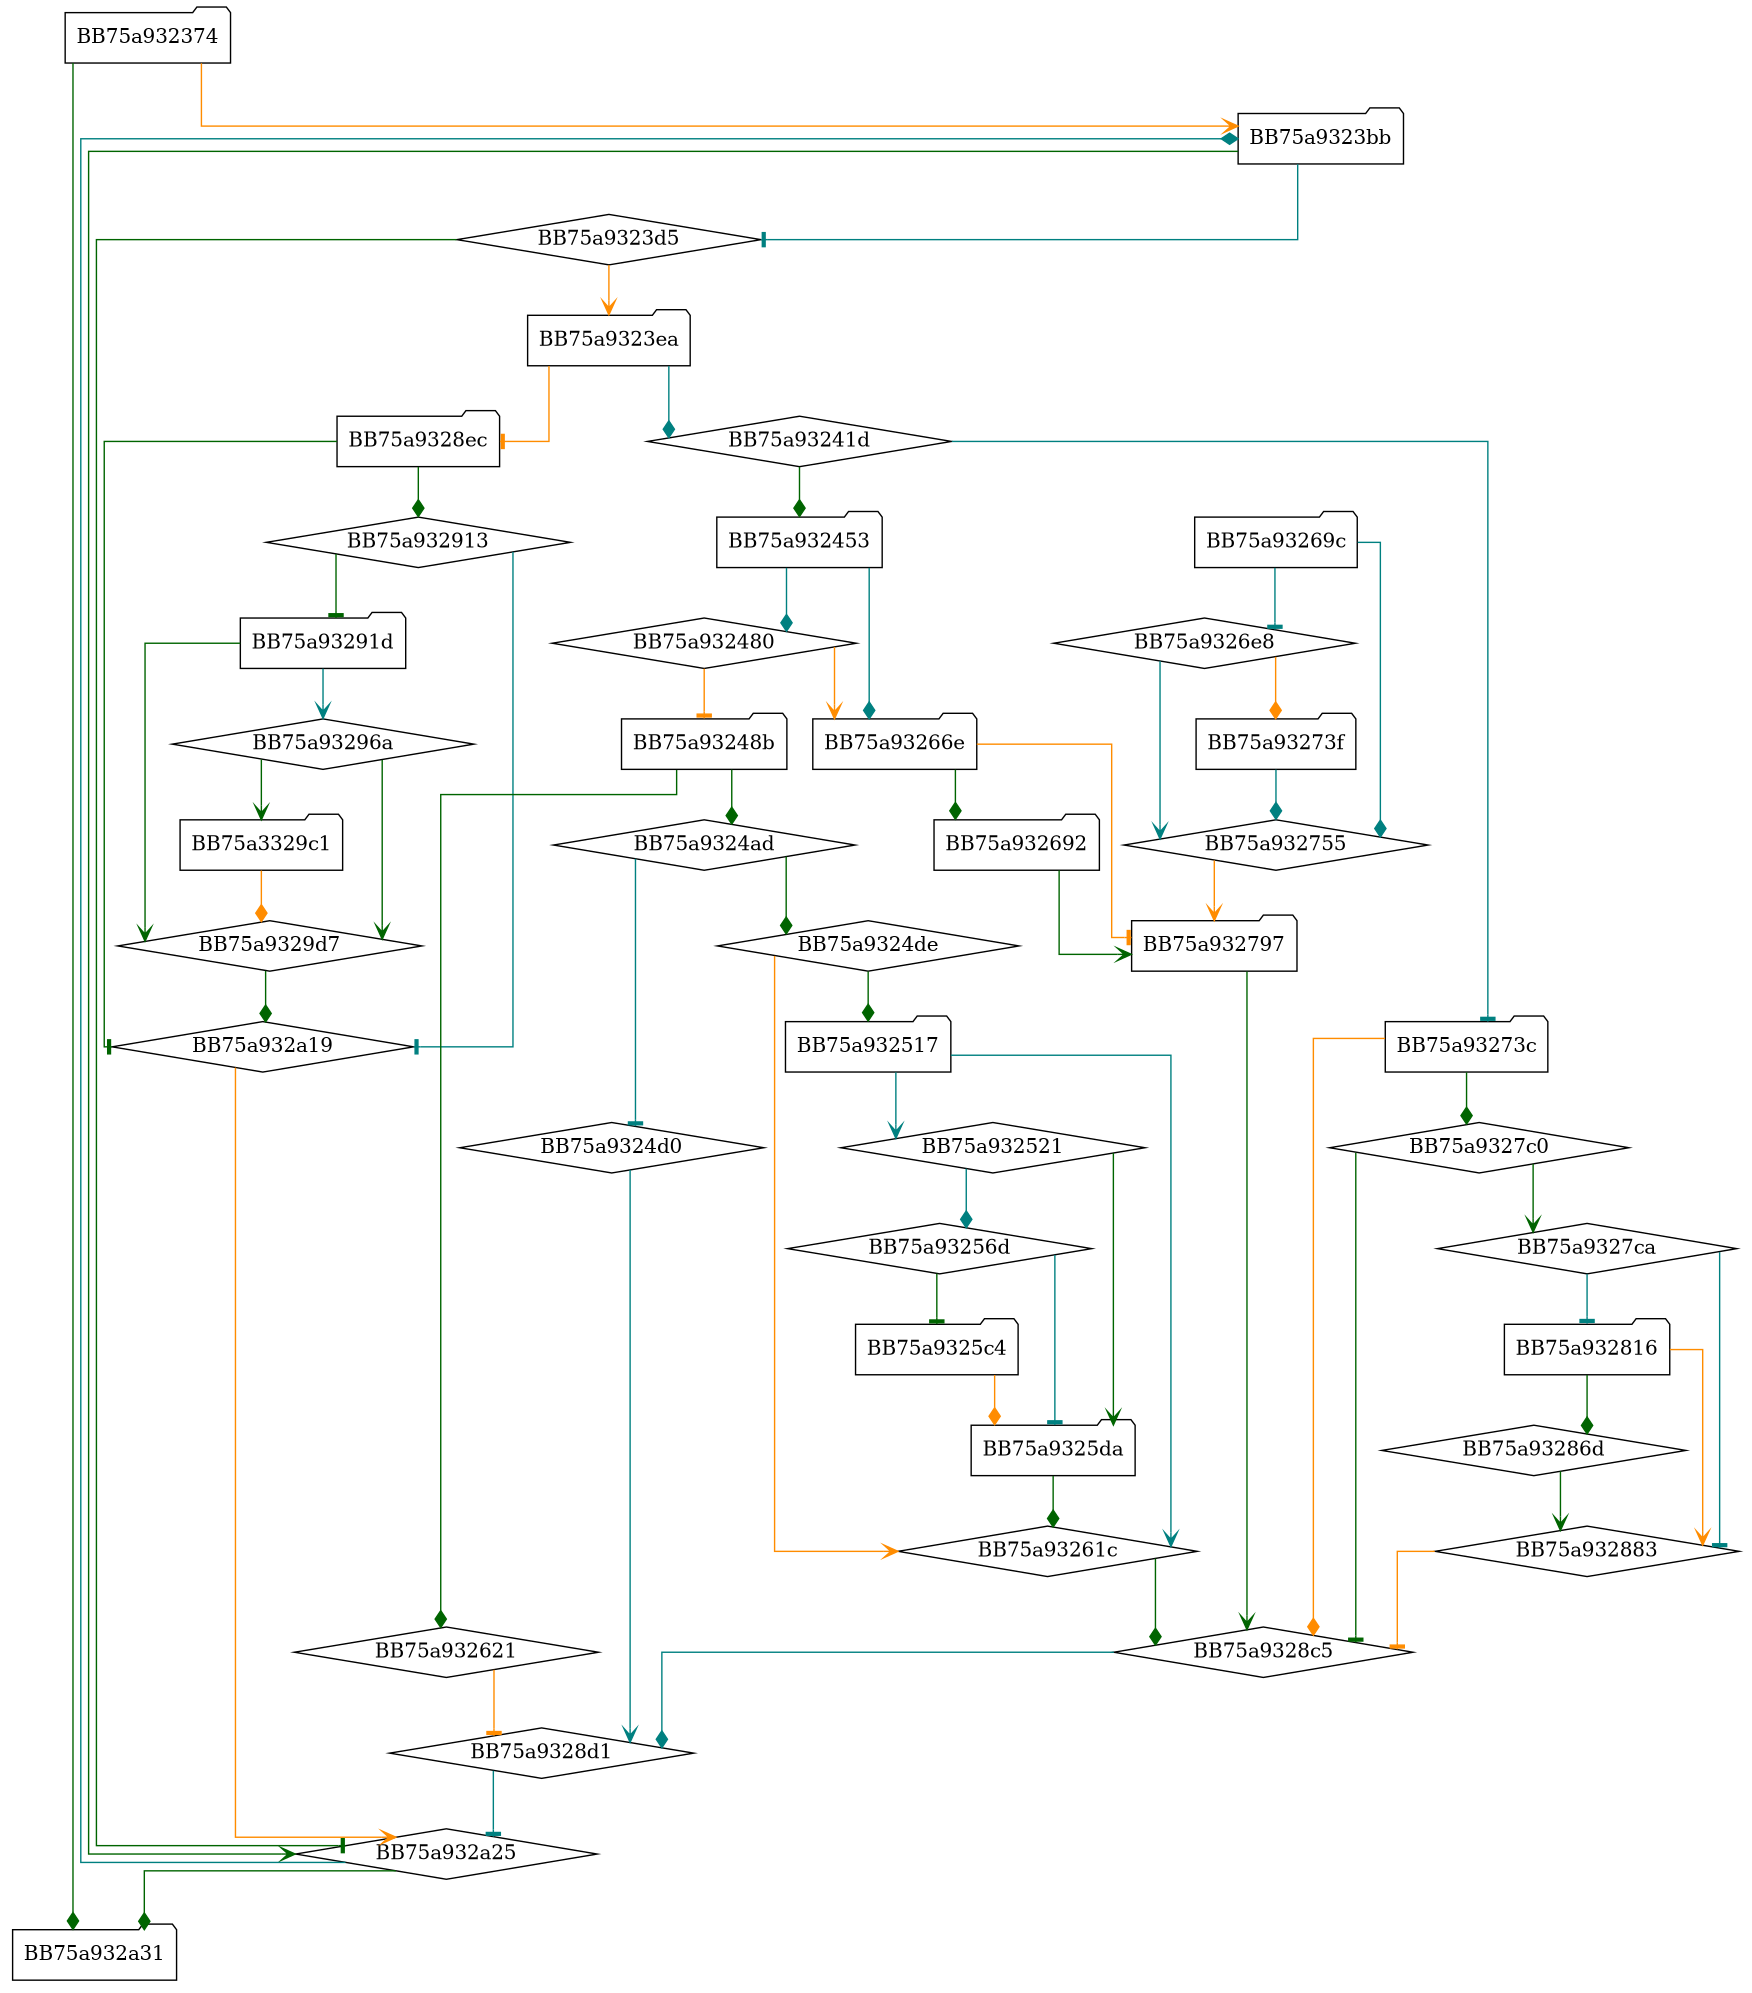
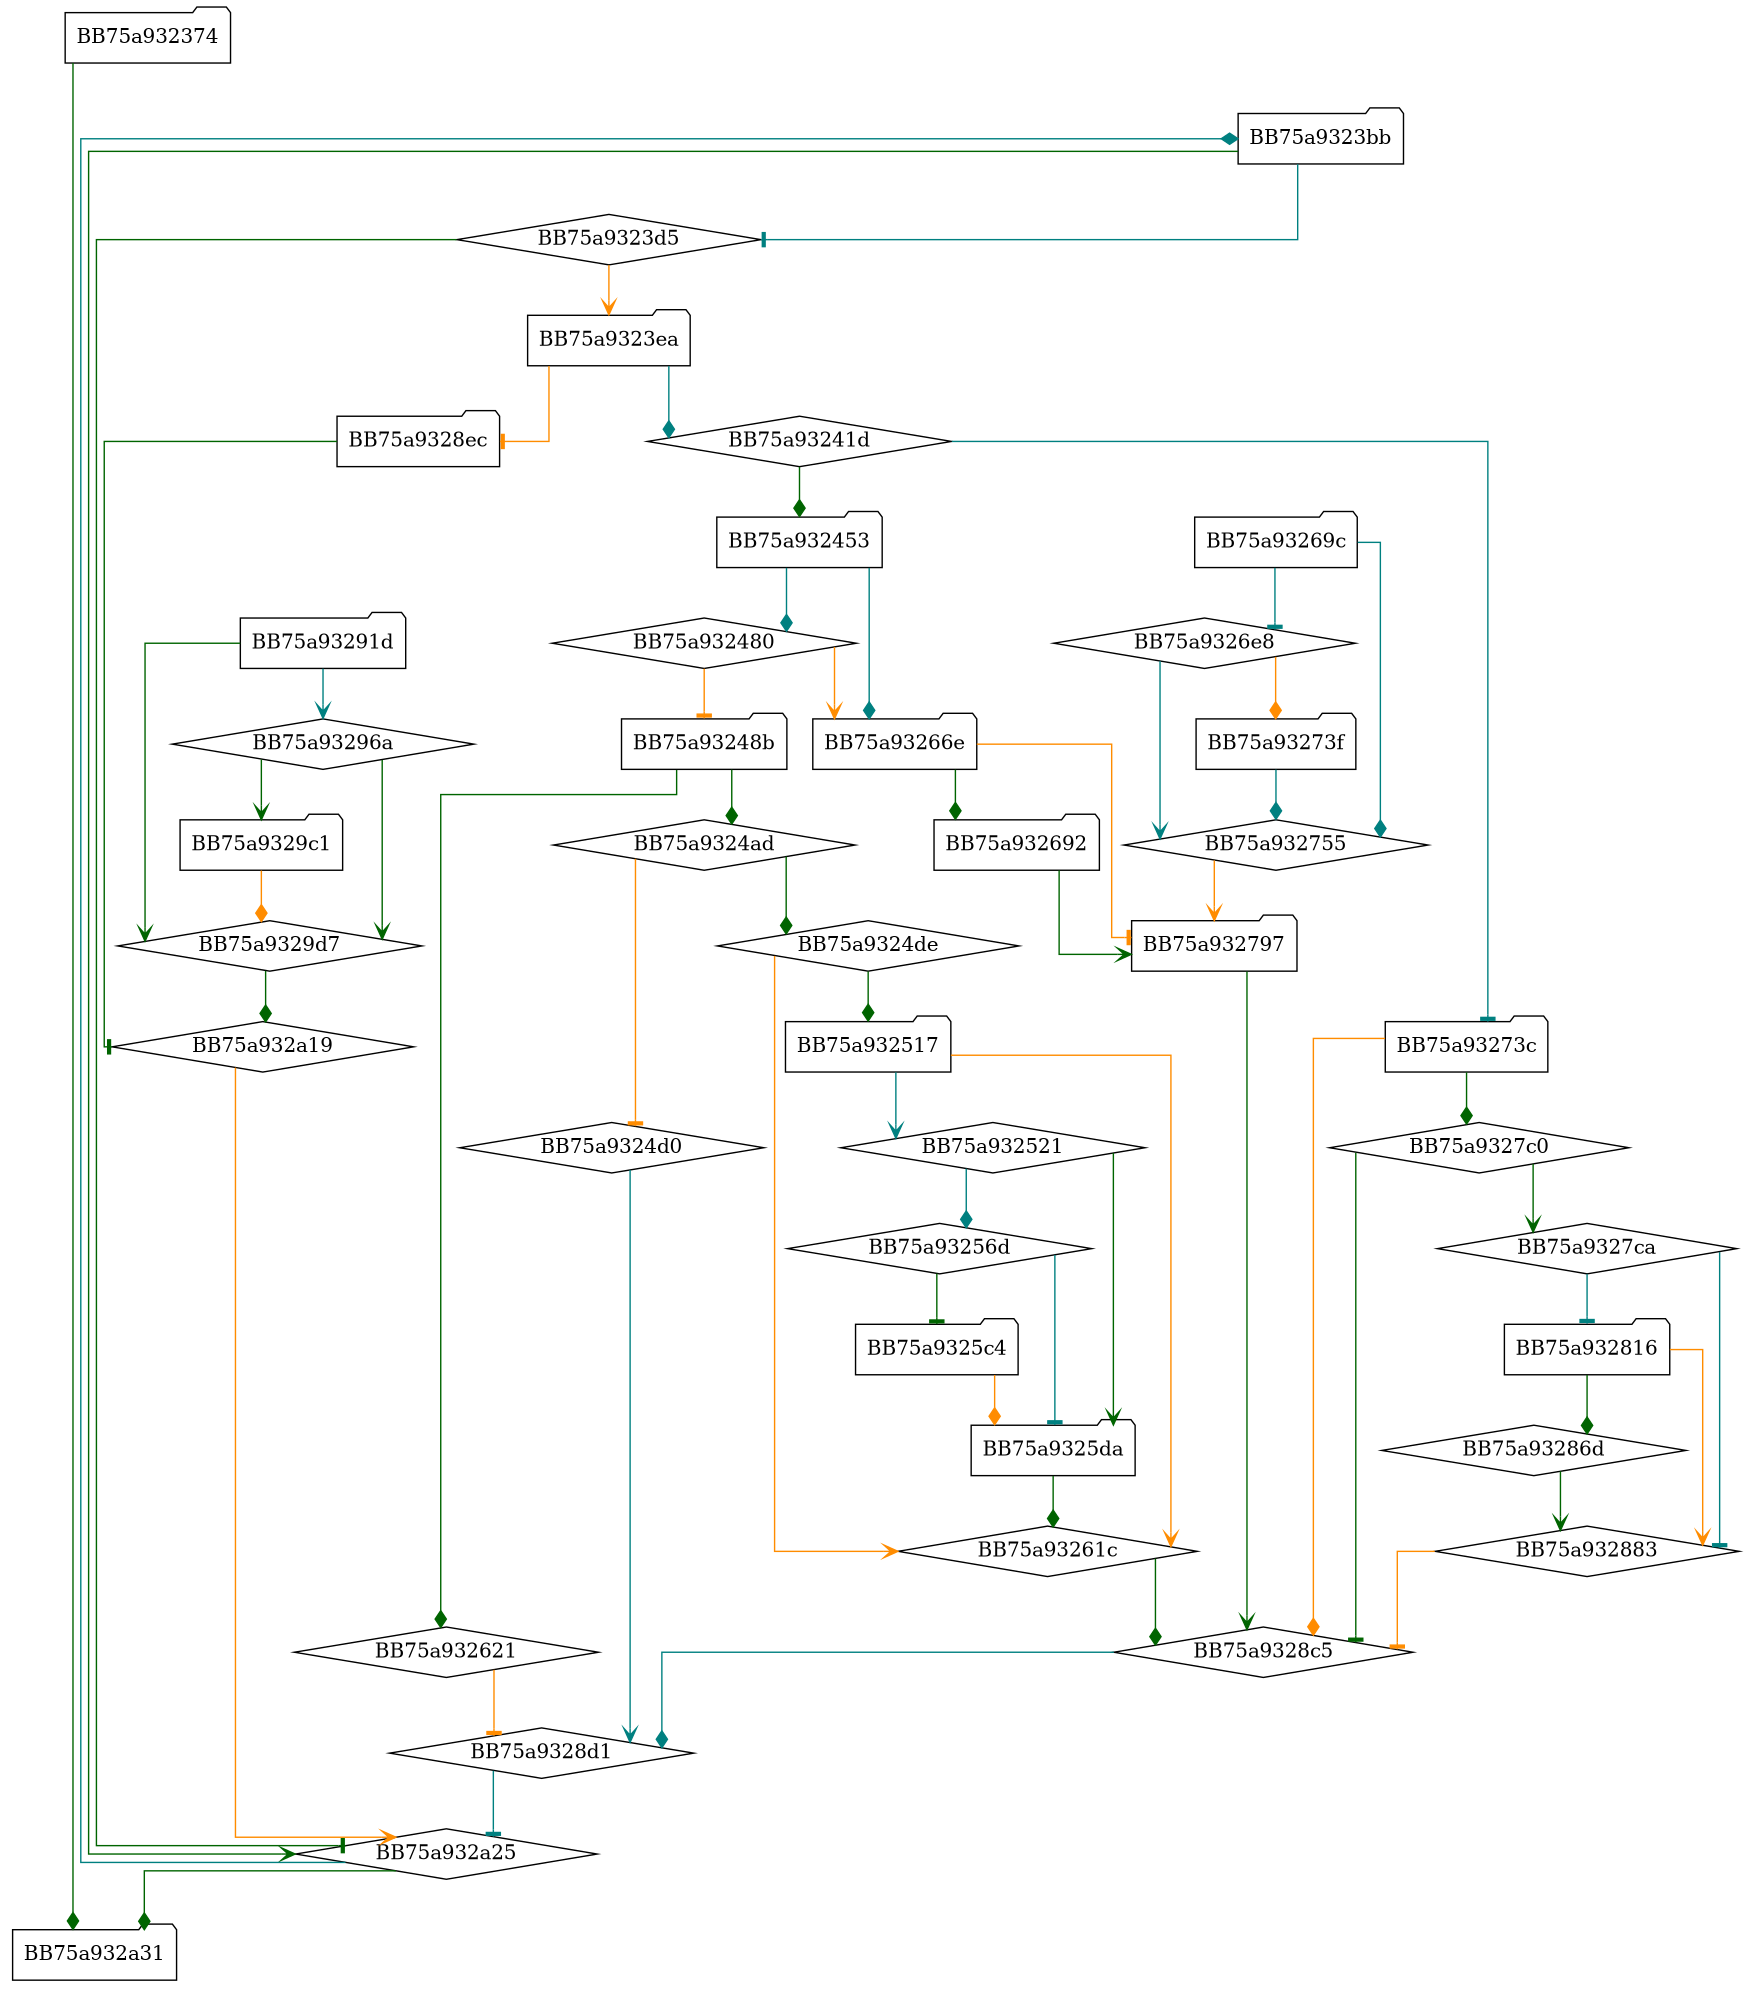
edge "BB75a932374" -> "BB75a9323bb": removed
node "BB75a932913": removed
node "BB75a3329c1": label "BB75a3329c1" -> "BB75a9329c1"
edge "BB75a9324ad" -> "BB75a9324d0": color teal -> darkorange
edge "BB75a932517" -> "BB75a93261c": color teal -> darkorange
